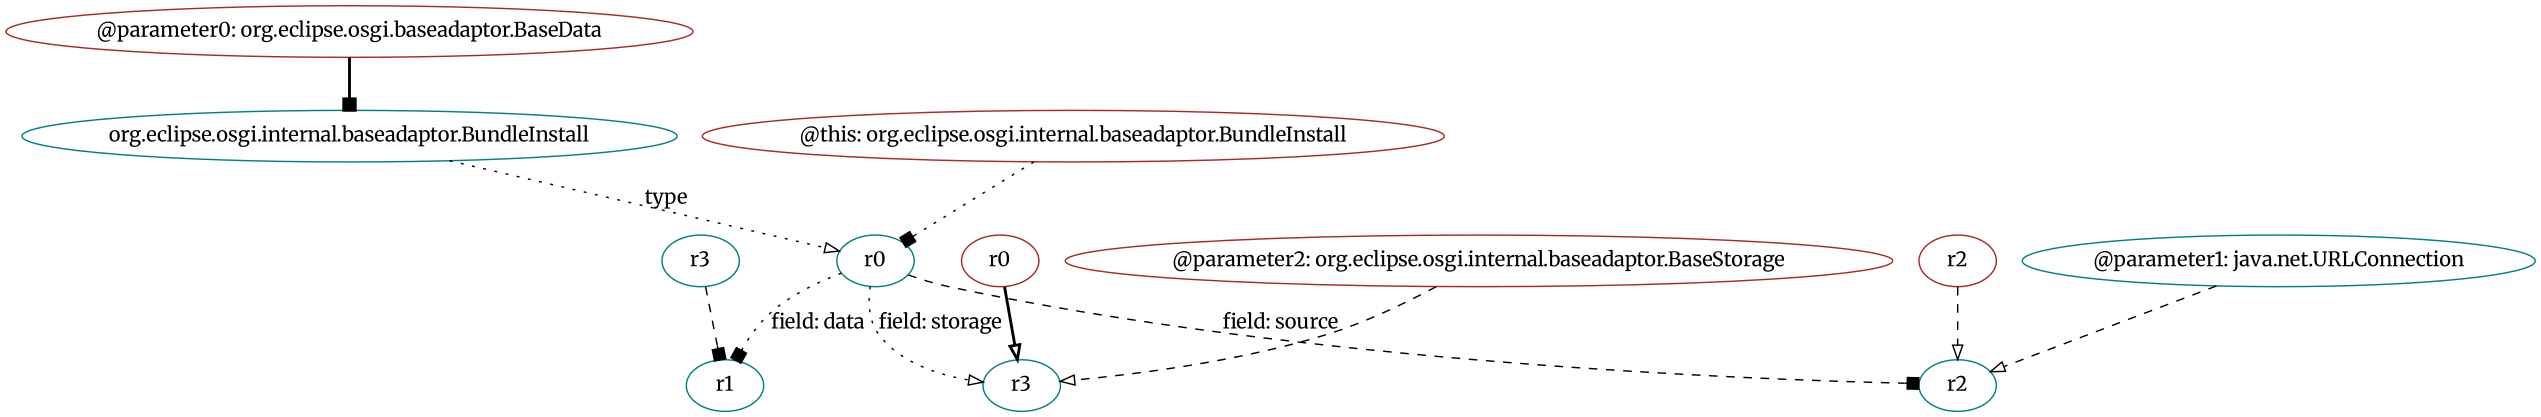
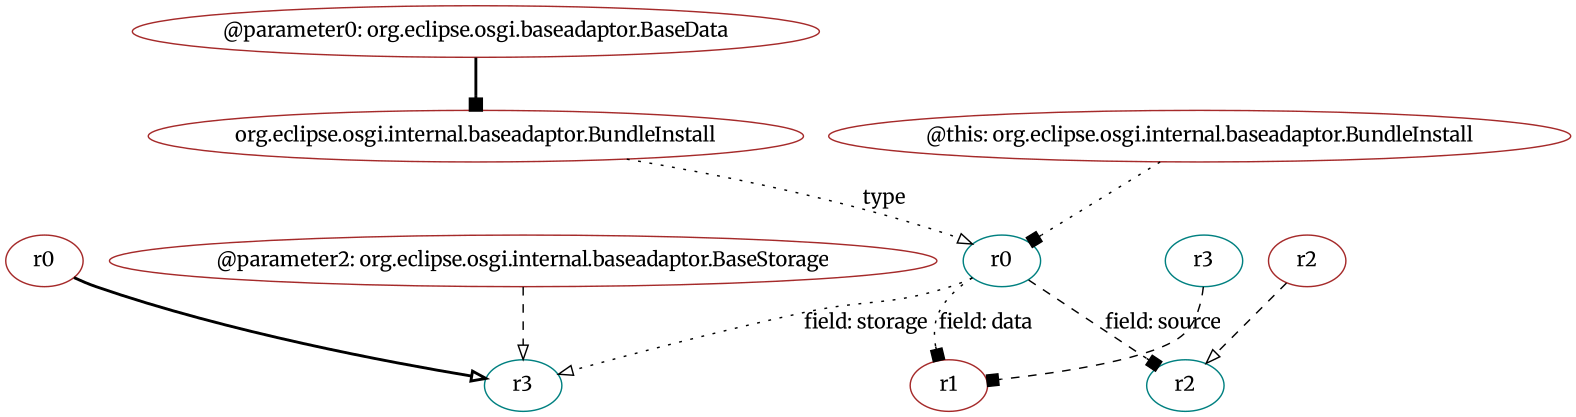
node "org.eclipse.osgi.internal.baseadaptor.BundleInstall": color teal -> brown
node "@parameter1: java.net.URLConnection": removed
node "r1": color teal -> brown
